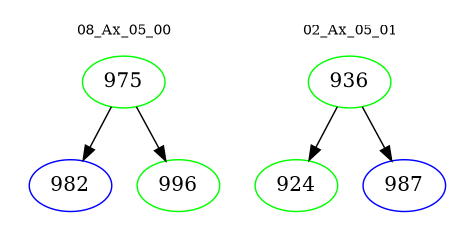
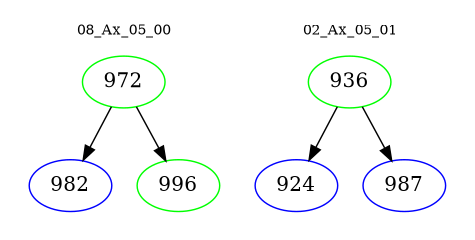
node "975": label "975" -> "972"
node "924": color green -> blue
